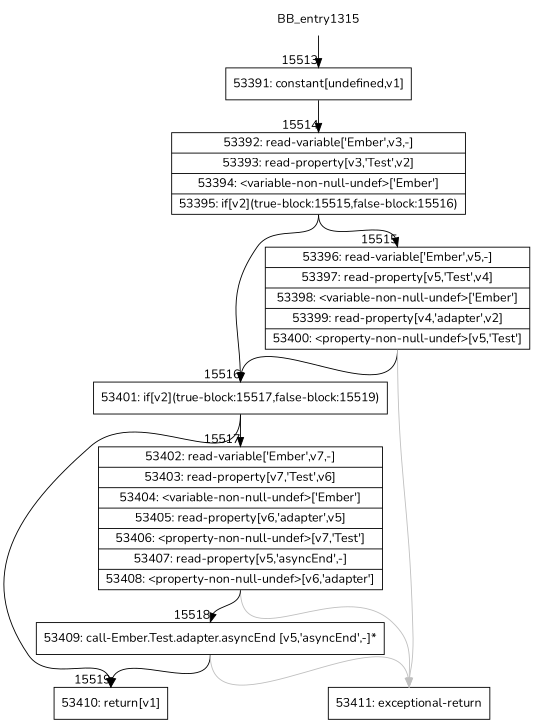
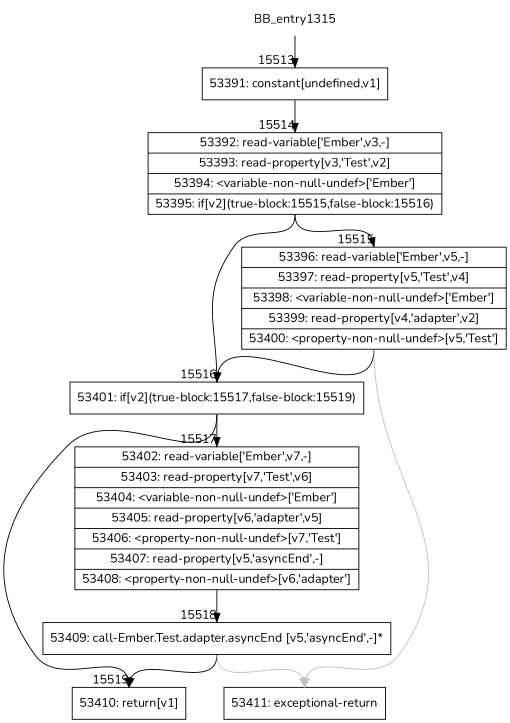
edge "53402: read-variable['Ember',v7,-]" -> "53411: exceptional-return": removed
